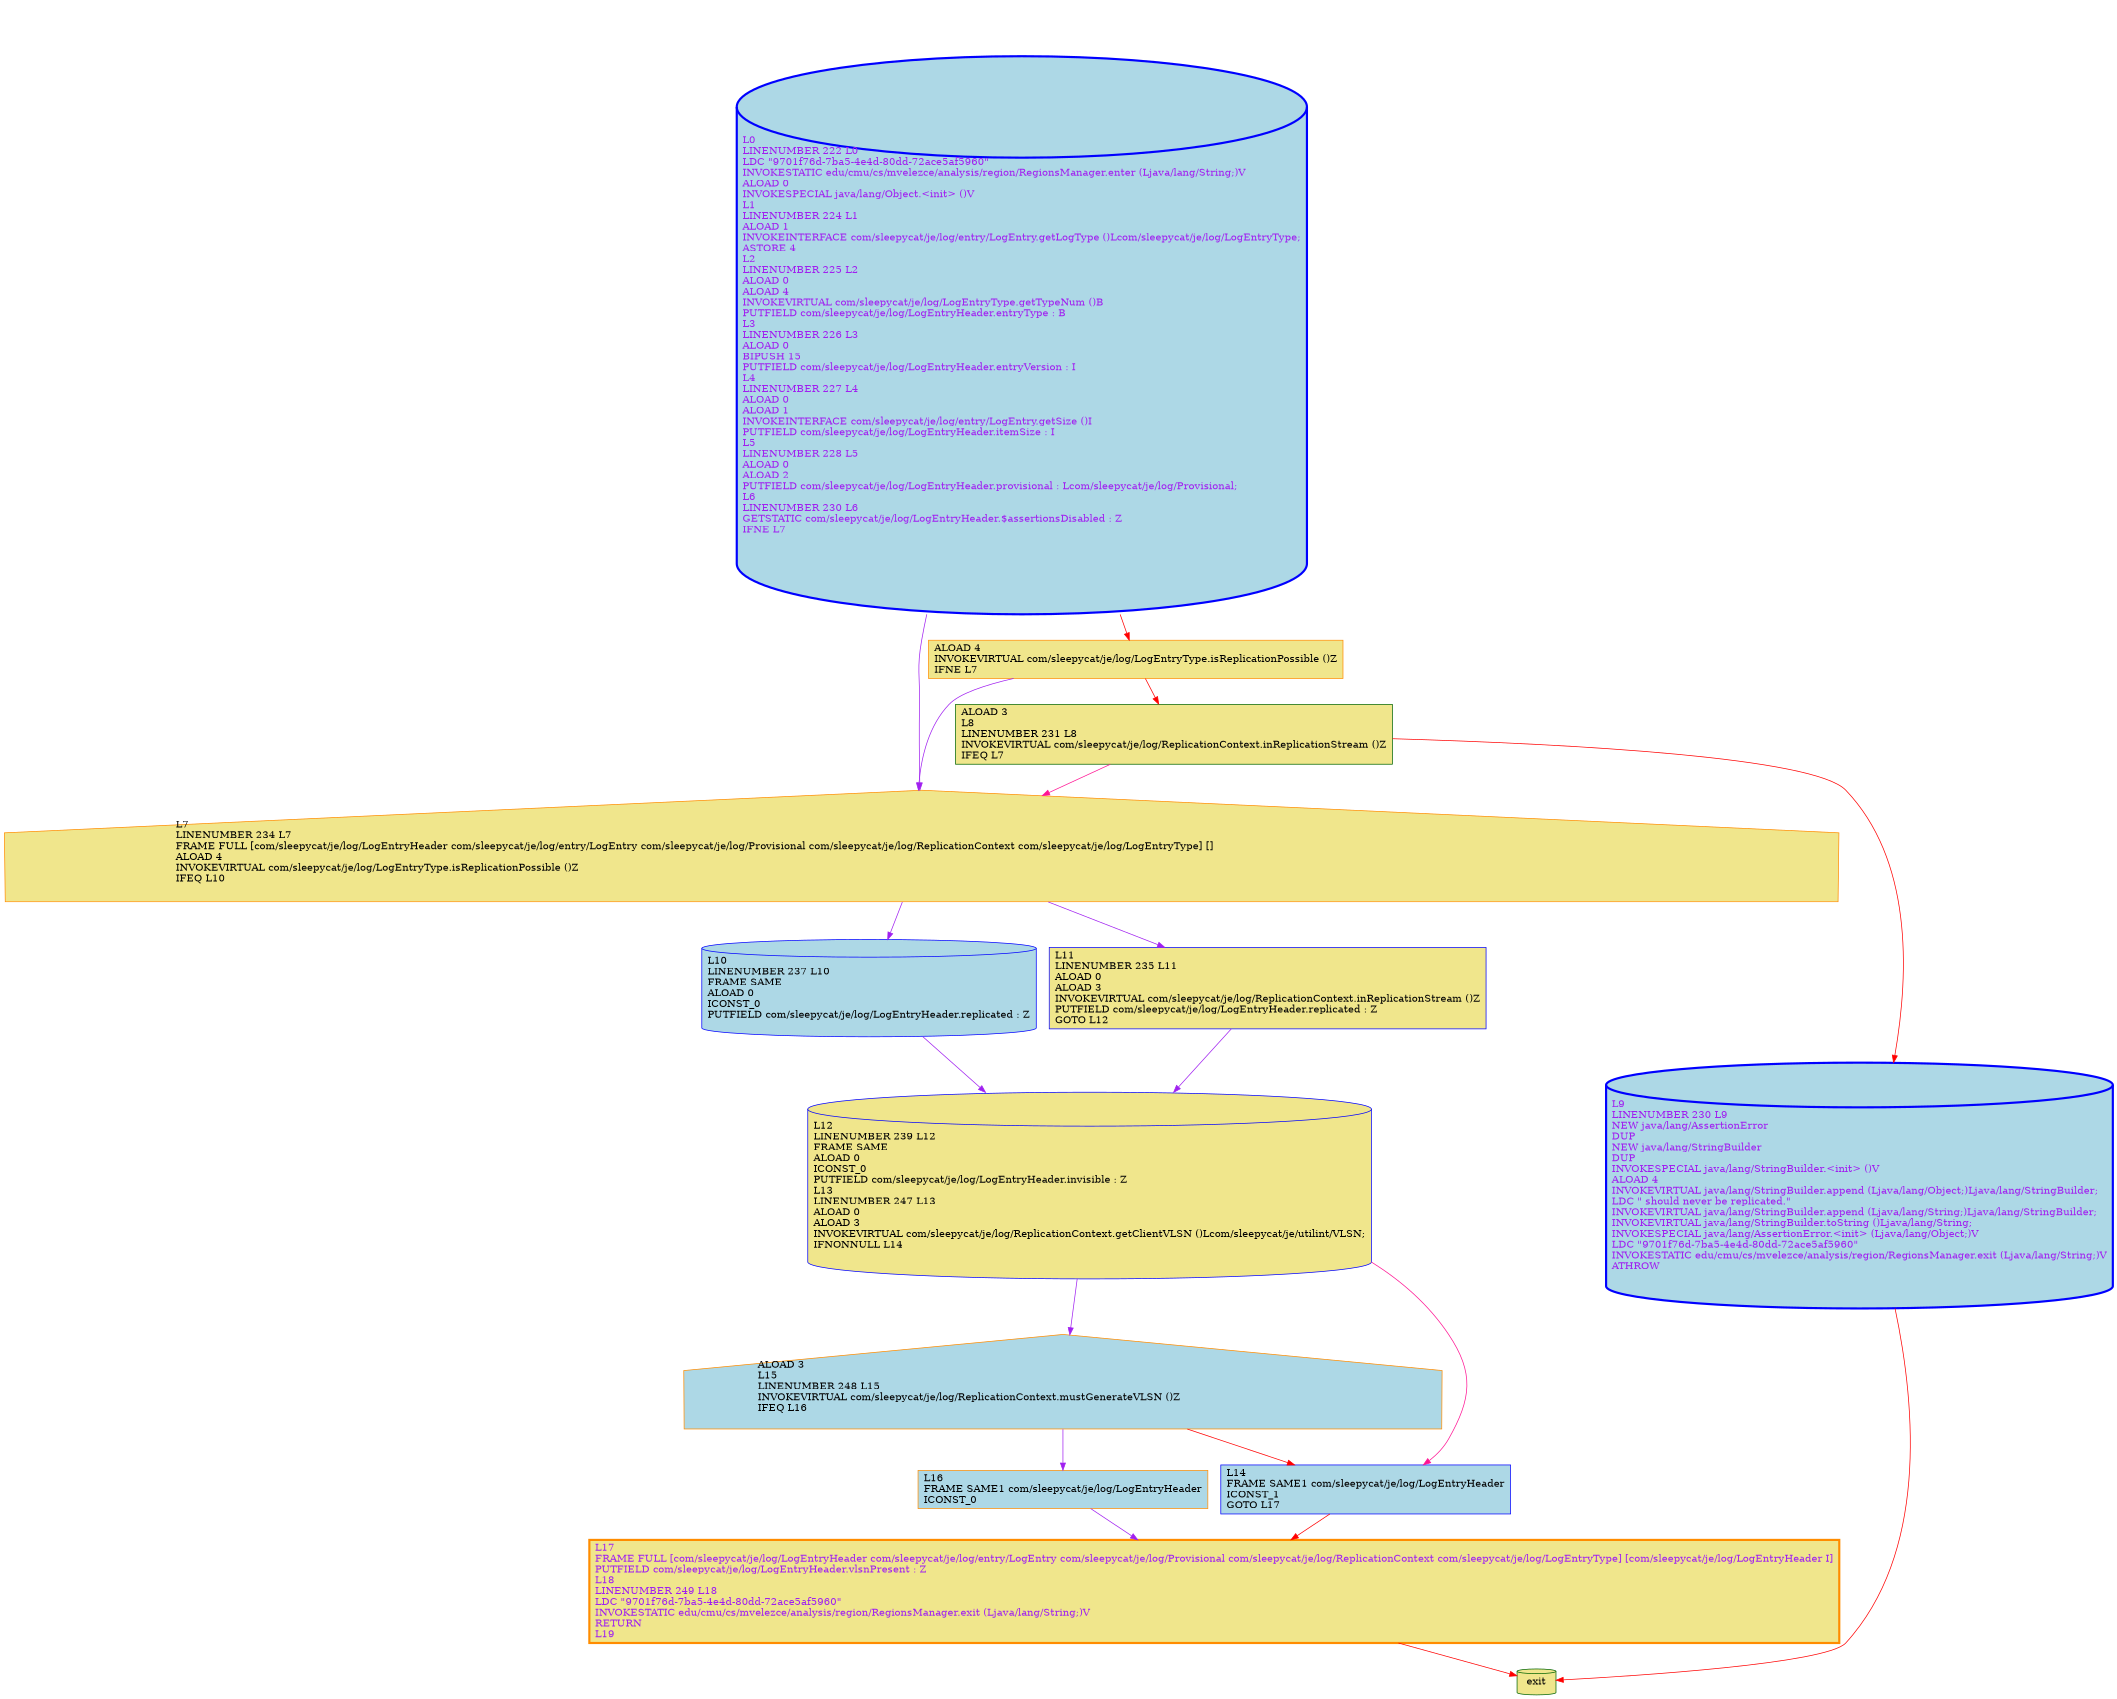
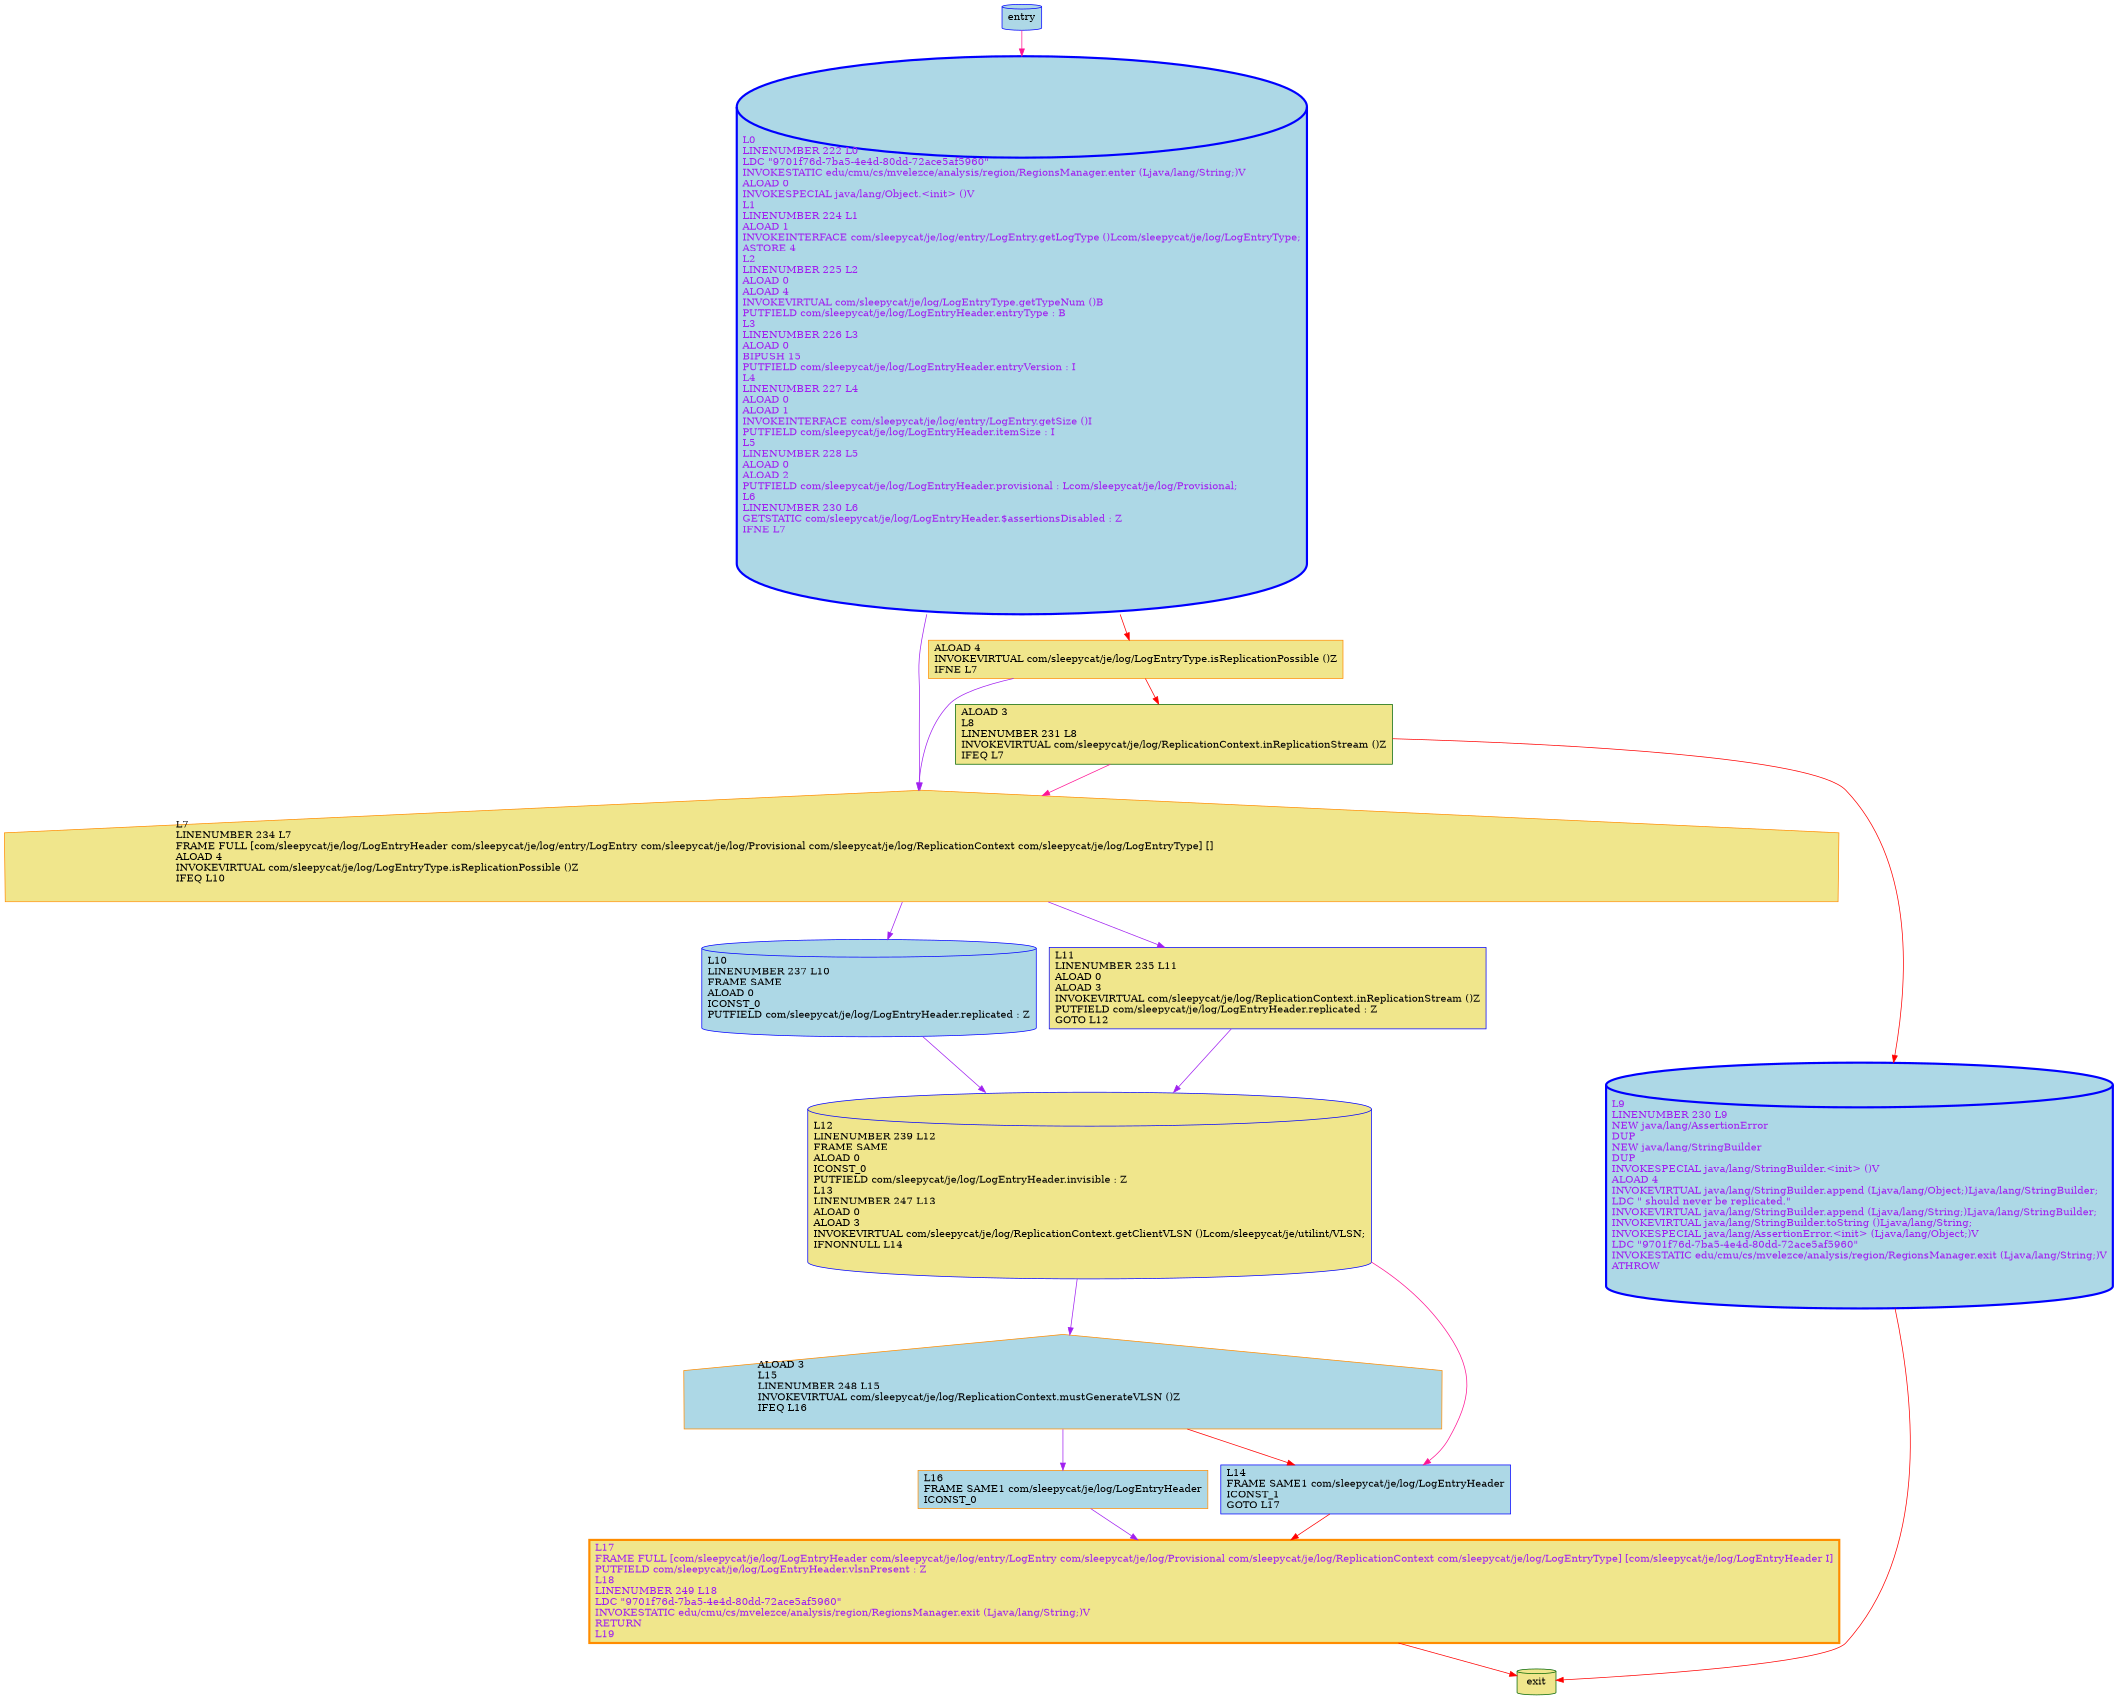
node "entry": added
